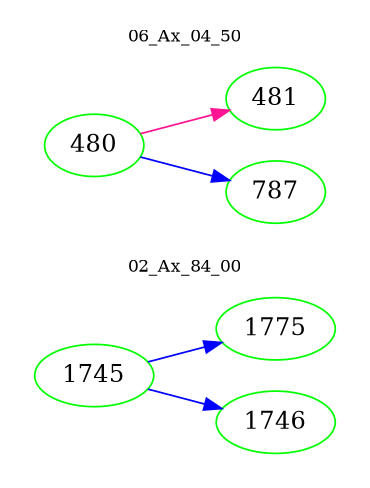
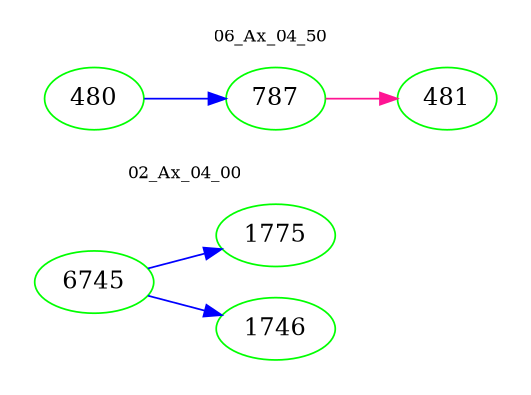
edge "480" -> "481": now "787" -> "481"
cluster "02_Ax_84_00": label "02_Ax_84_00" -> "02_Ax_04_00"
node "1745": label "1745" -> "6745"
